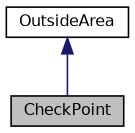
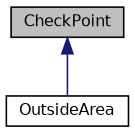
edge "CheckPoint" -> "OutsideArea": reversed
